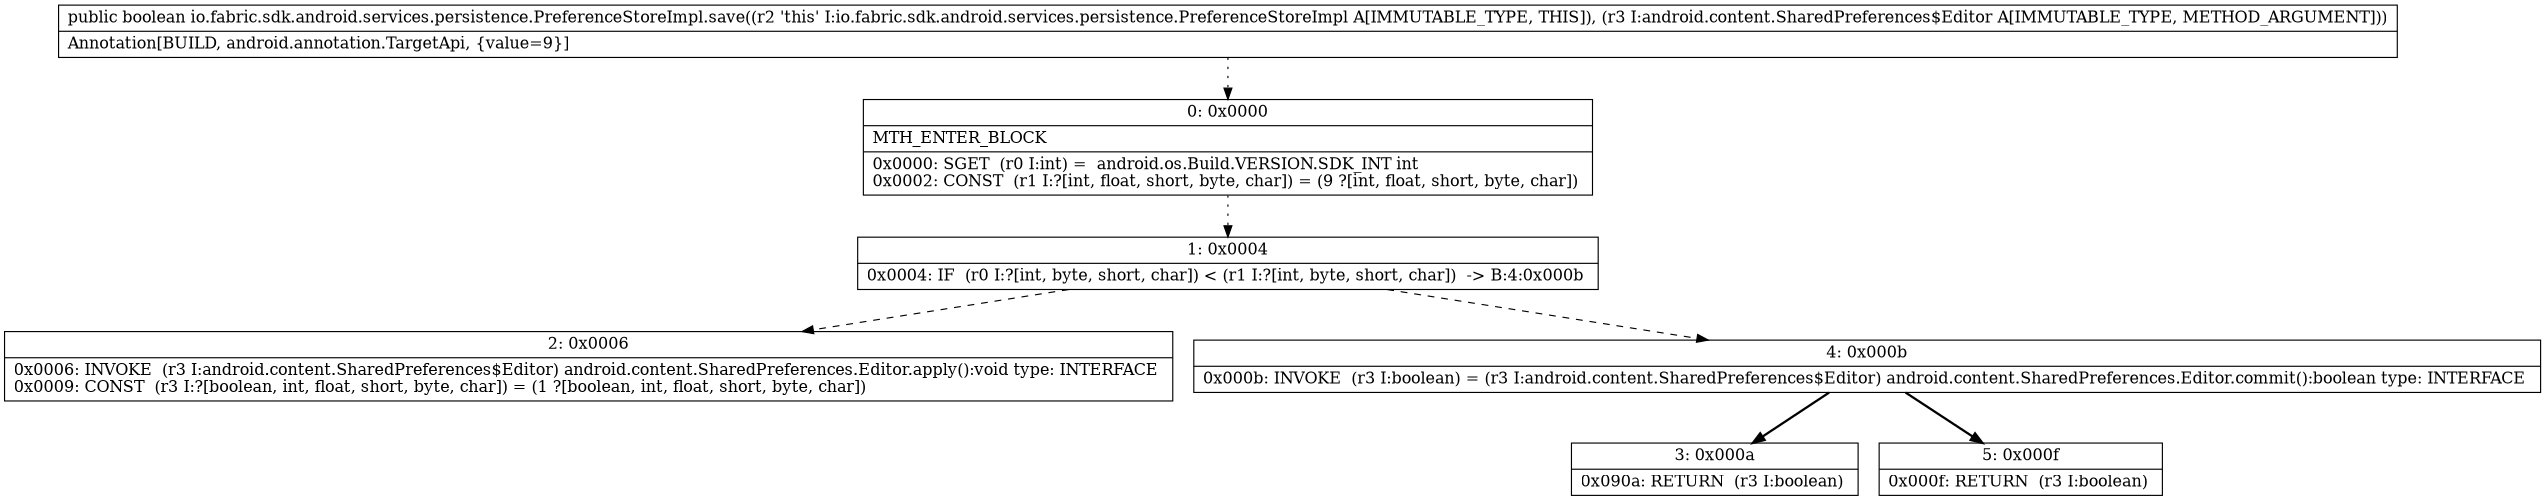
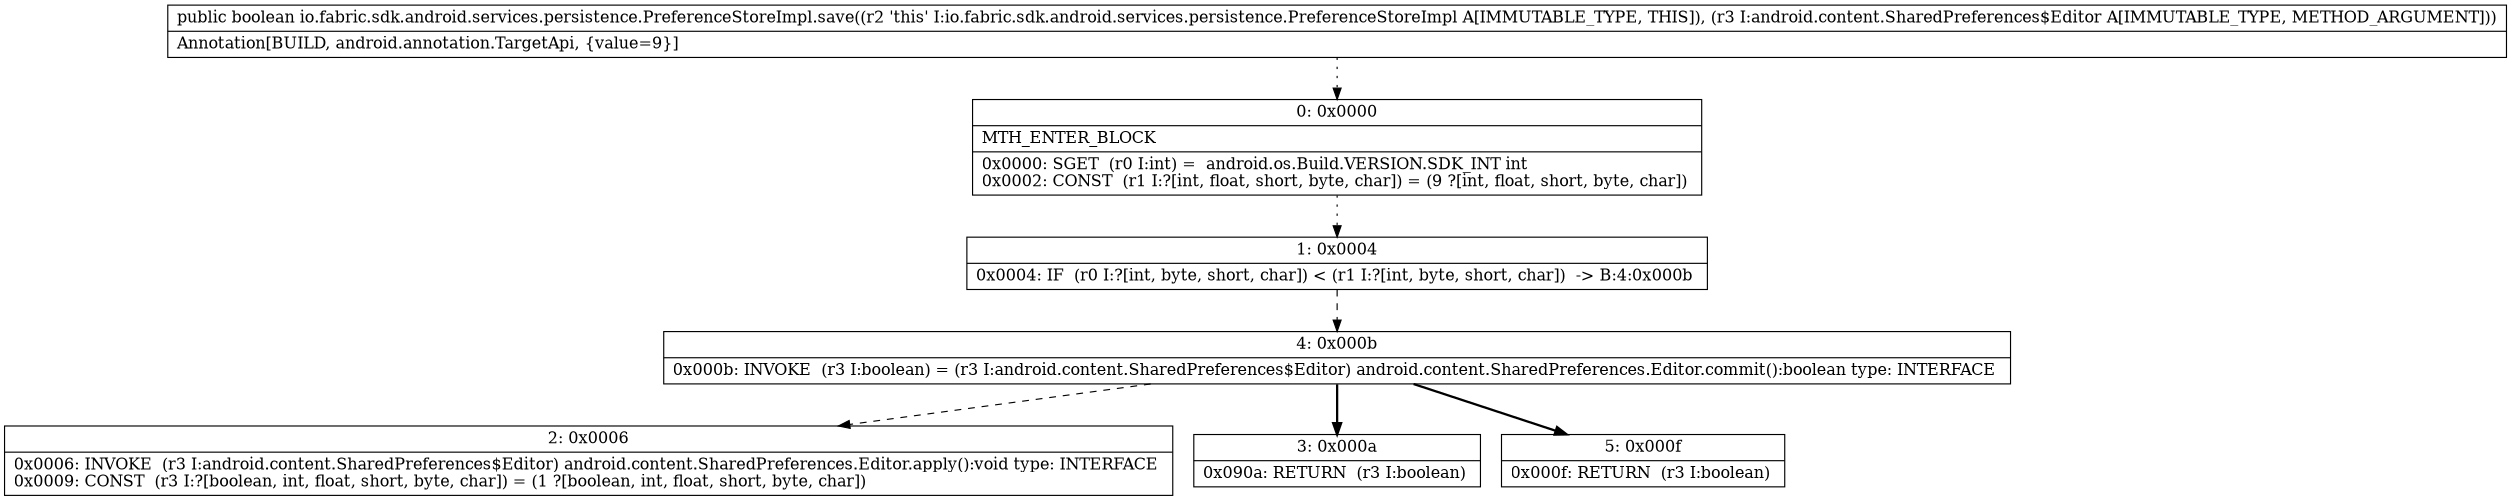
edge "1: 0x0004" -> "2: 0x0006": now "4: 0x000b" -> "2: 0x0006"
